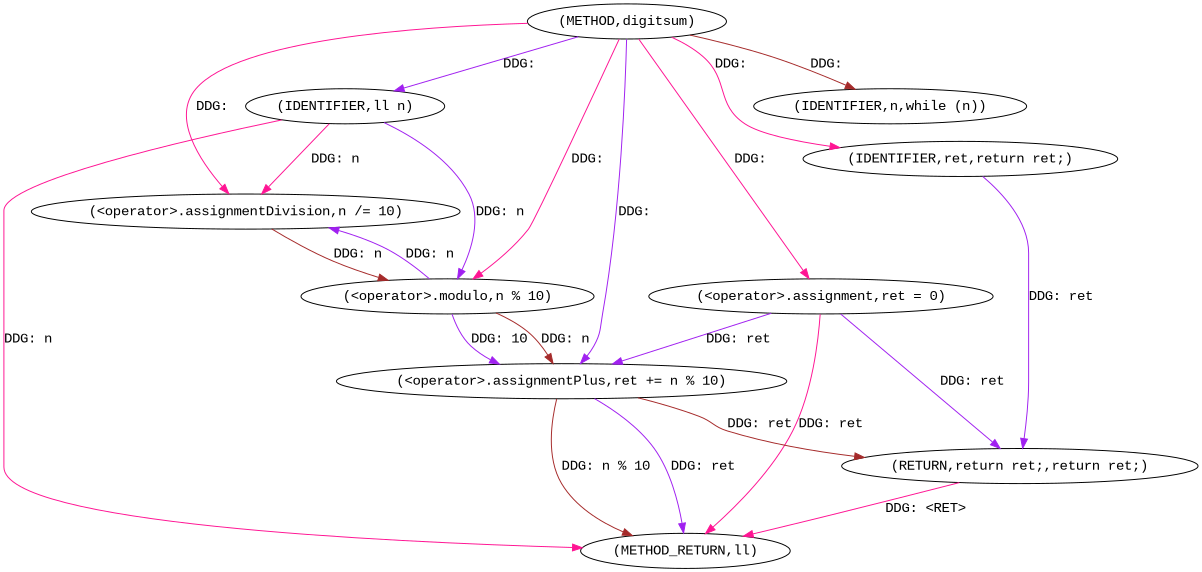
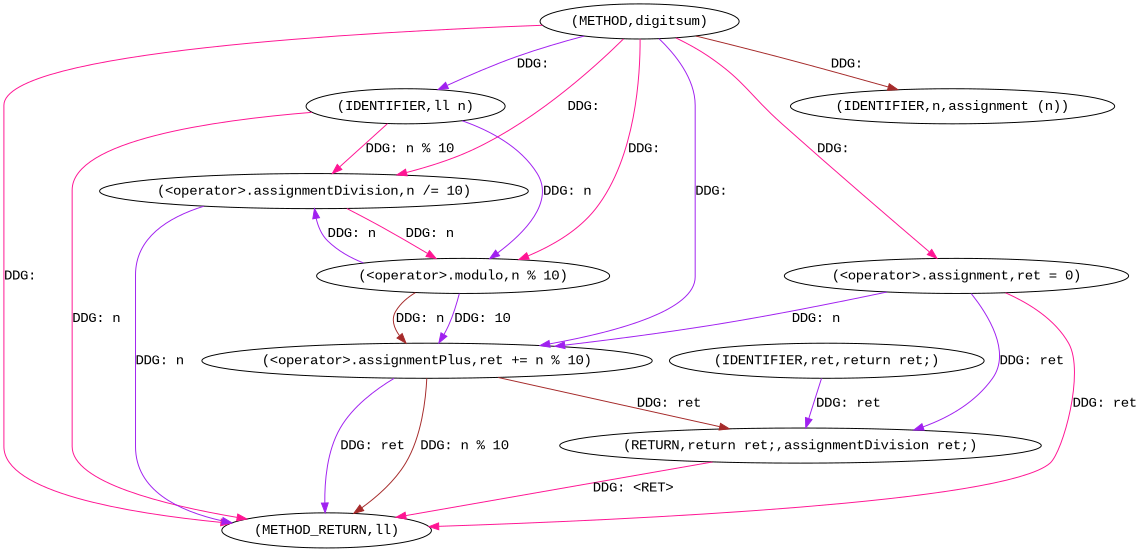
node "(IDENTIFIER,n,while (n))": label "(IDENTIFIER,n,while (n))" -> "(IDENTIFIER,n,assignment (n))"
edge "(METHOD,digitsum)" -> "(IDENTIFIER,ret,return ret;)": now "(METHOD,digitsum)" -> "(METHOD_RETURN,ll)"
edge "(IDENTIFIER,ll n)" -> "(<operator>.assignmentDivision,n /= 10)": label "DDG: n" -> "DDG: n % 10"
edge "(<operator>.assignmentDivision,n /= 10)" -> "(<operator>.modulo,n % 10)": color brown -> deeppink
edge "(<operator>.assignment,ret = 0)" -> "(<operator>.assignmentPlus,ret += n % 10)": label "DDG: ret" -> "DDG: n"
edge "(<operator>.assignmentDivision,n /= 10)" -> "(METHOD_RETURN,ll)": added, label "DDG: n"
node "(RETURN,return ret;,return ret;)": label "(RETURN,return ret;,return ret;)" -> "(RETURN,return ret;,assignmentDivision ret;)"
